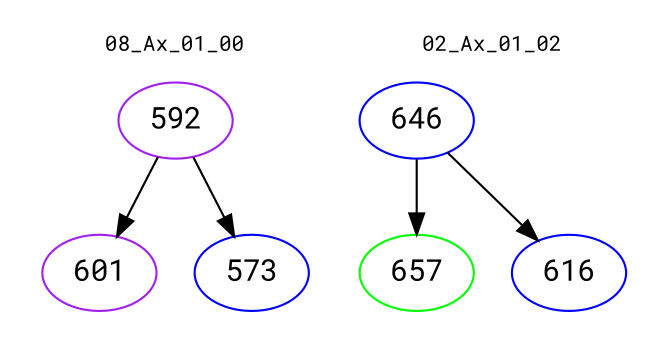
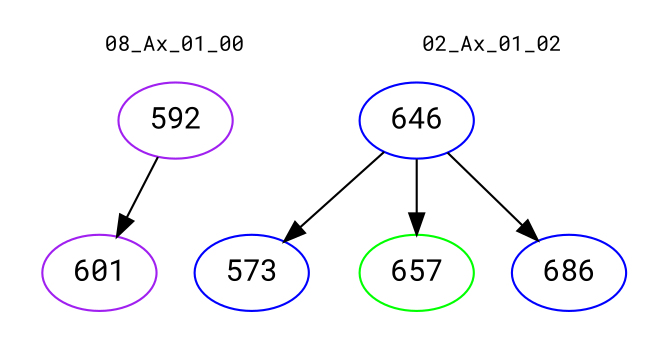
edge "592" -> "573": now "646" -> "573"
node "616": label "616" -> "686"
